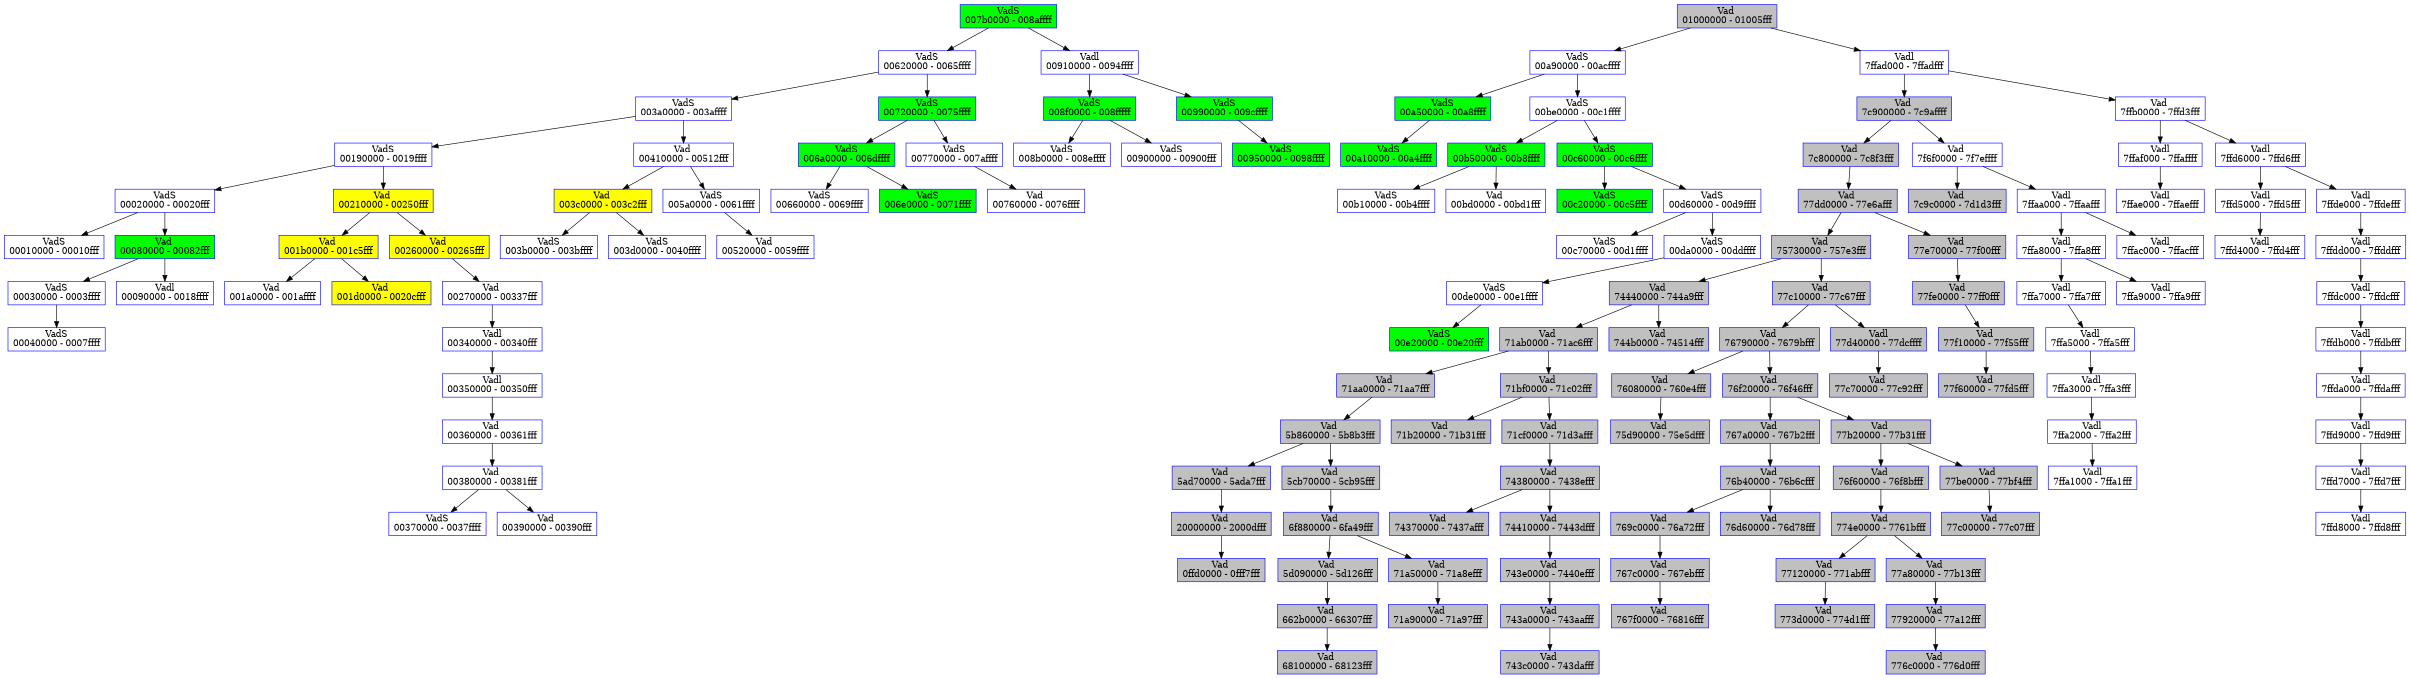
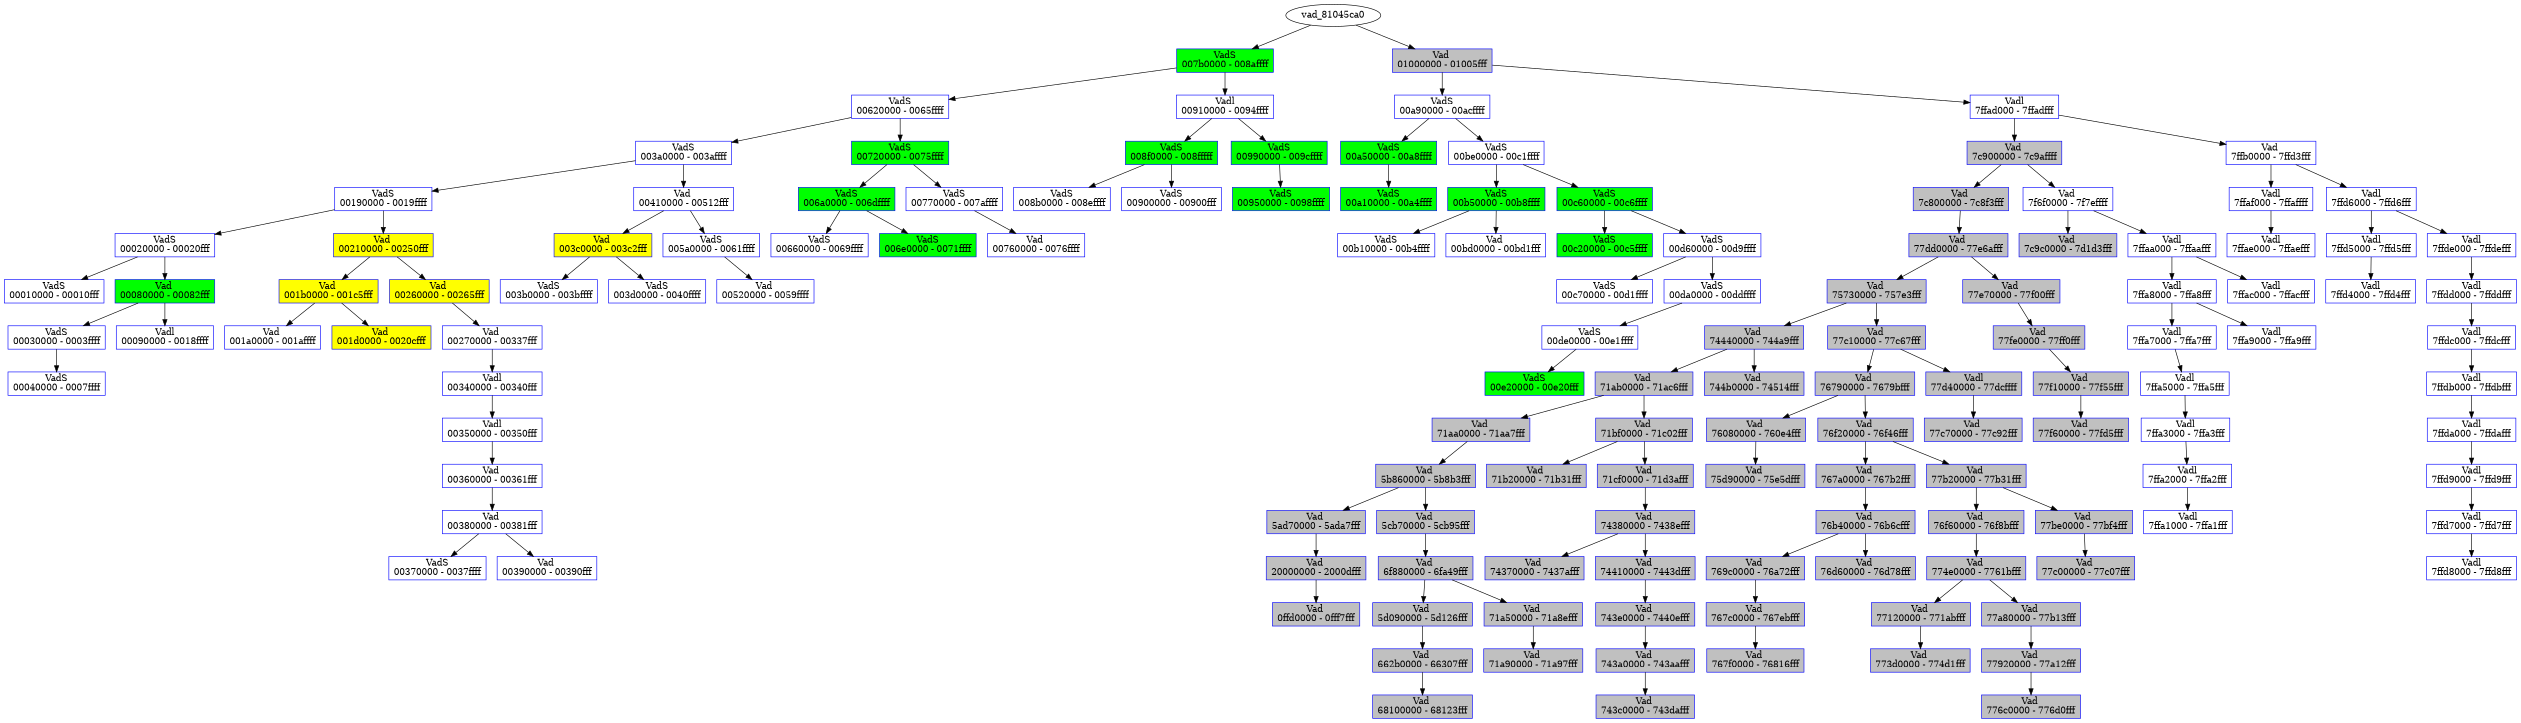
node "vad_81045ca0": added
